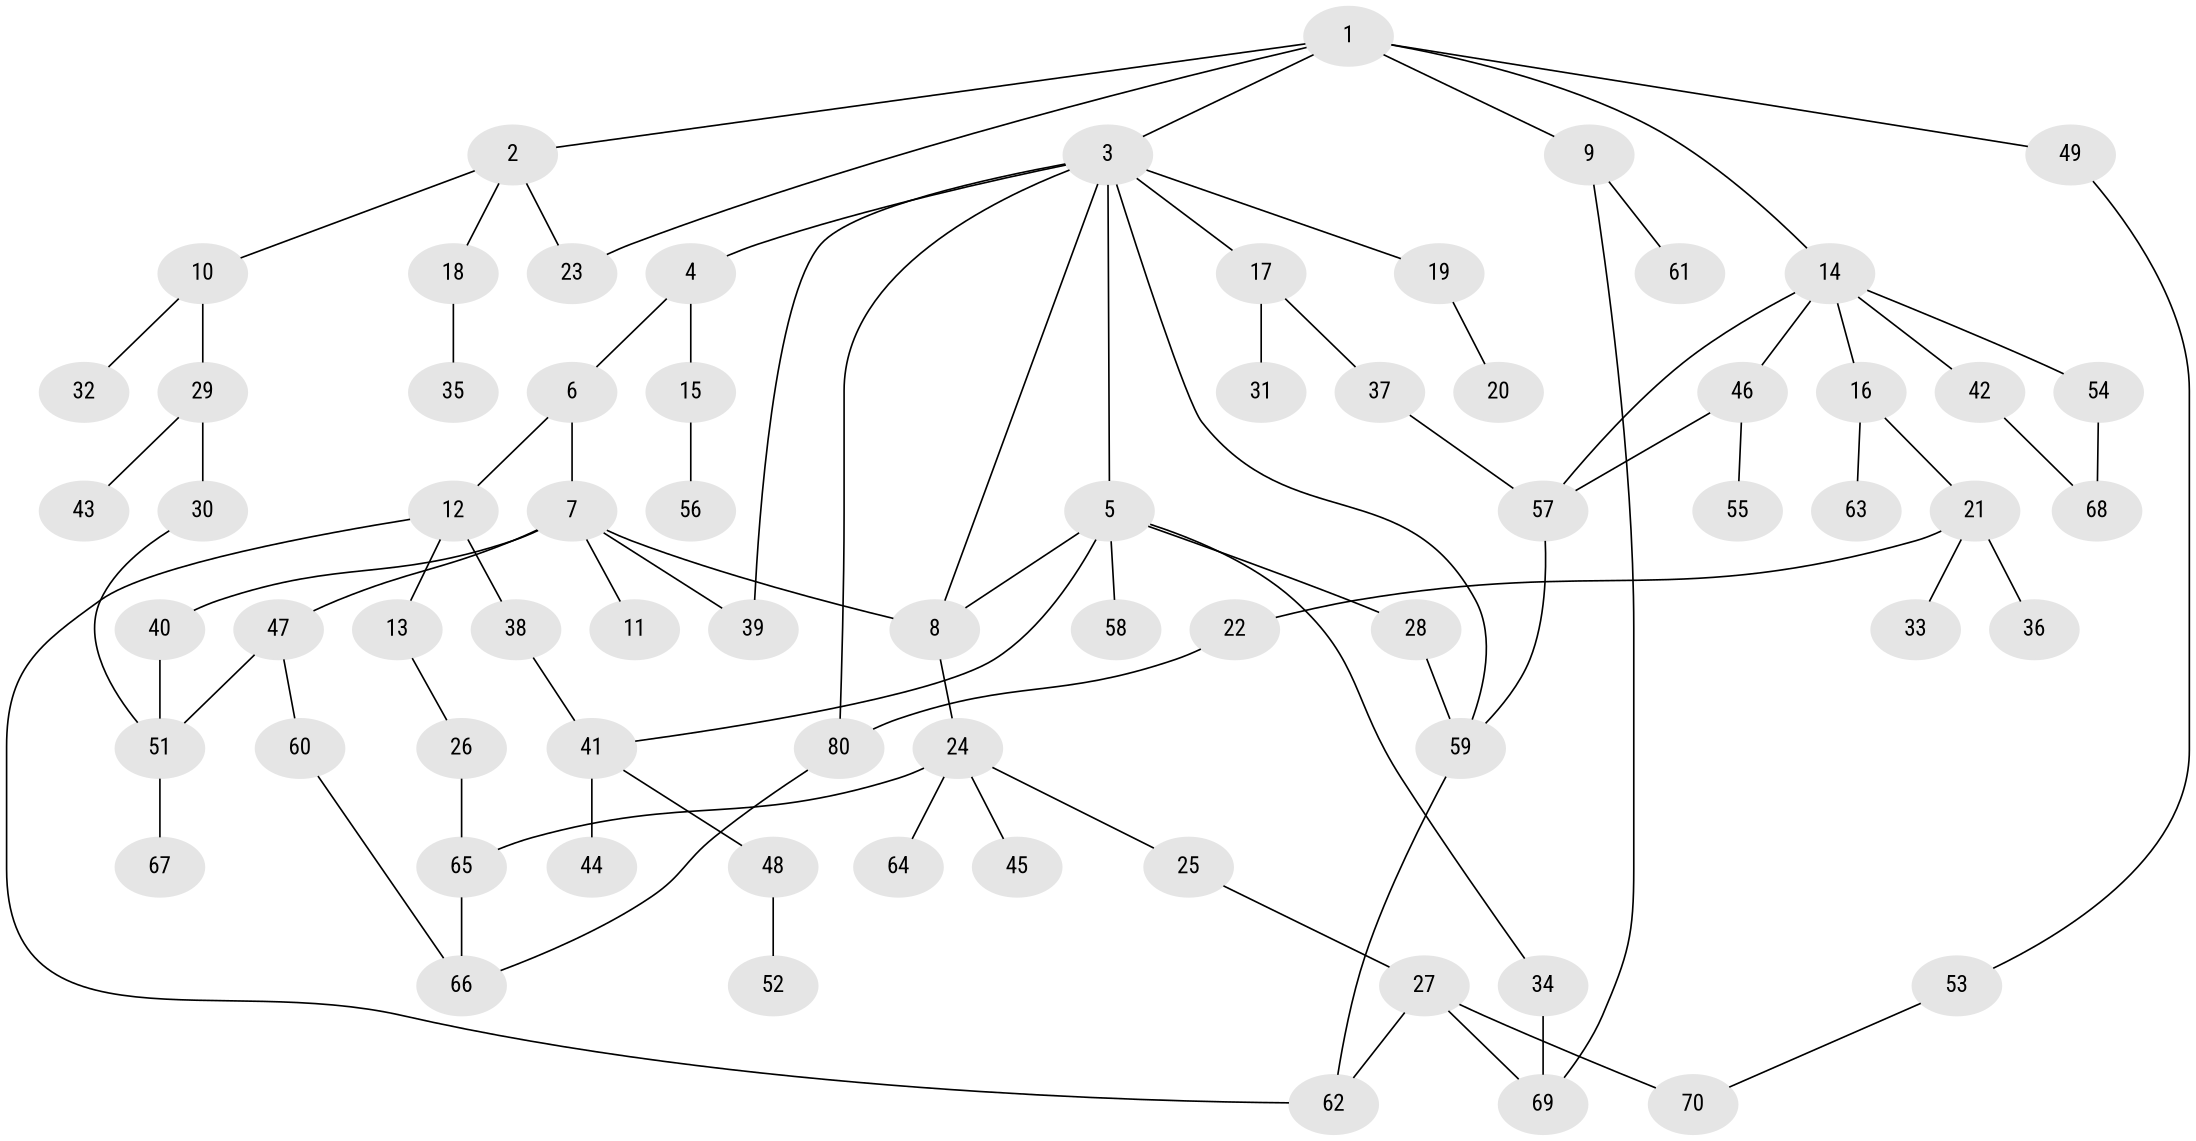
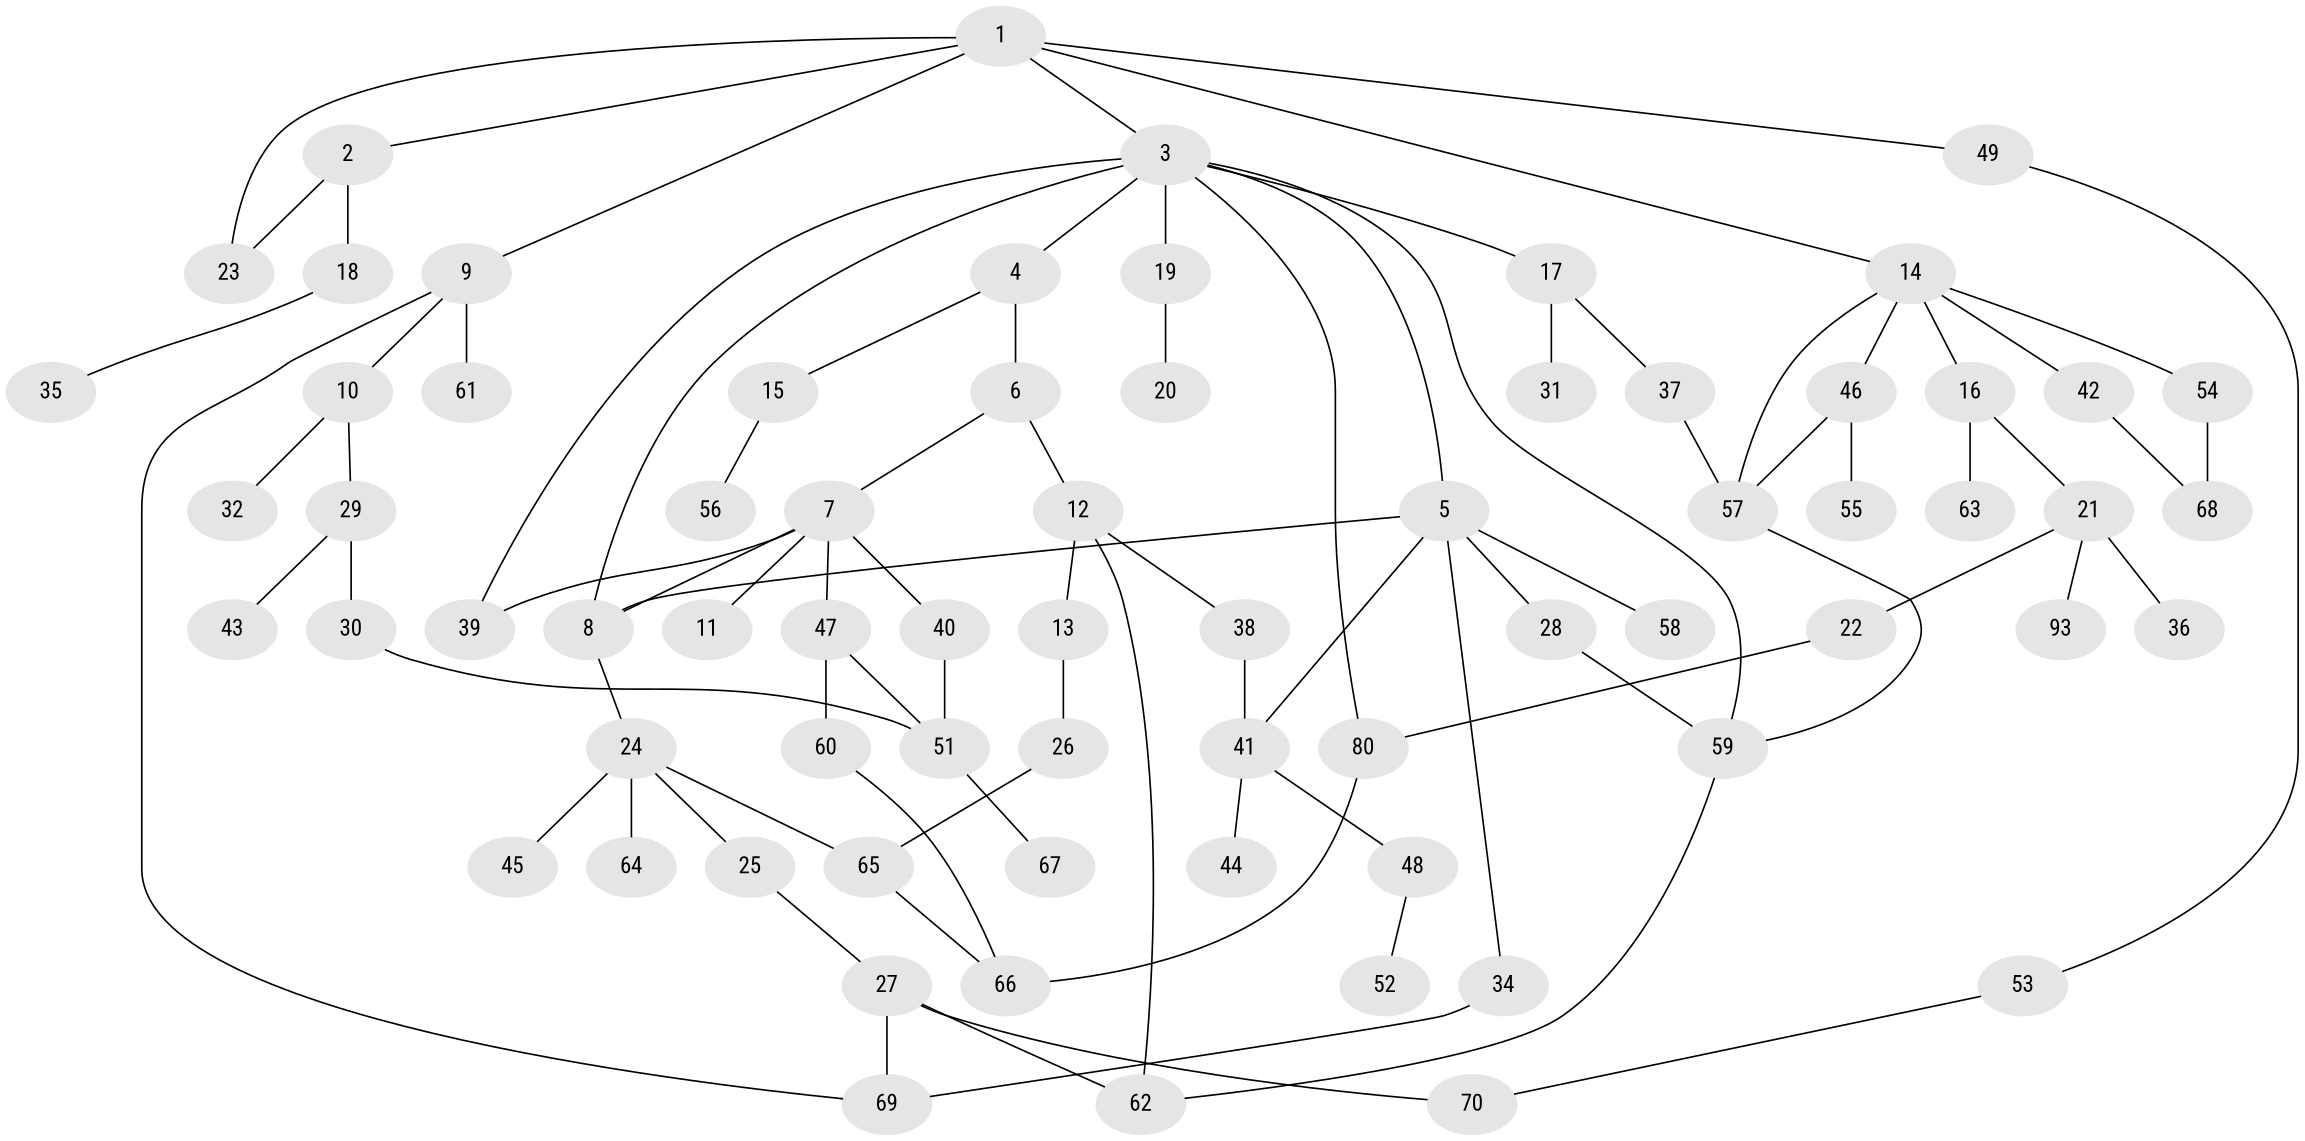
edge "2" -- "10": now "9" -- "10"
node "33": label "33" -> "93"
